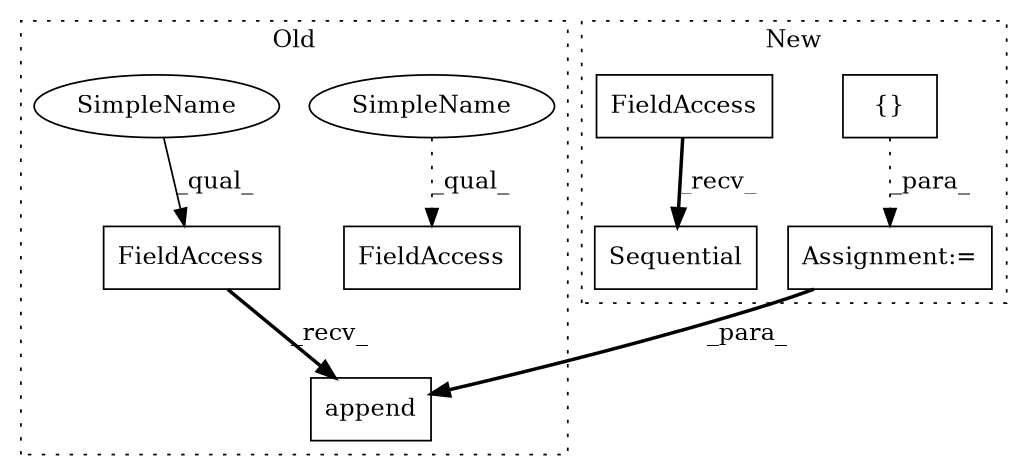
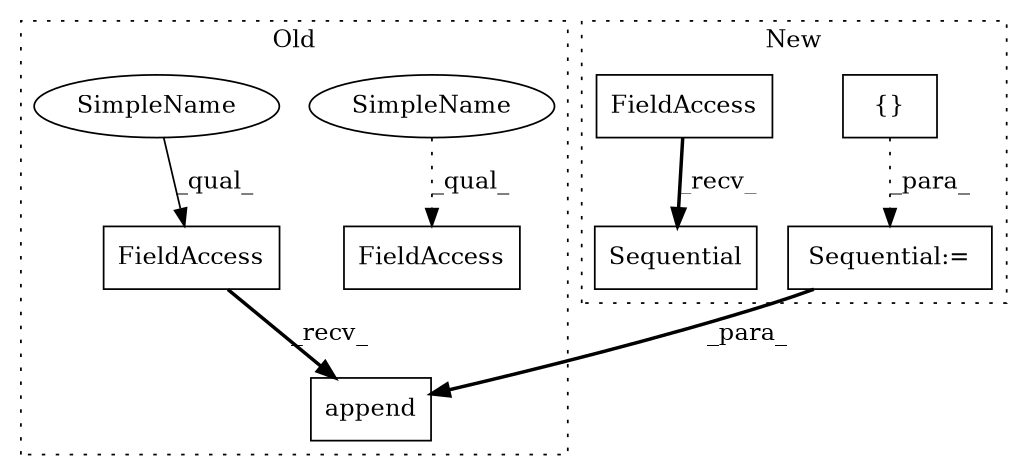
node "Assignment:=": label "Assignment:=" -> "Sequential:="
